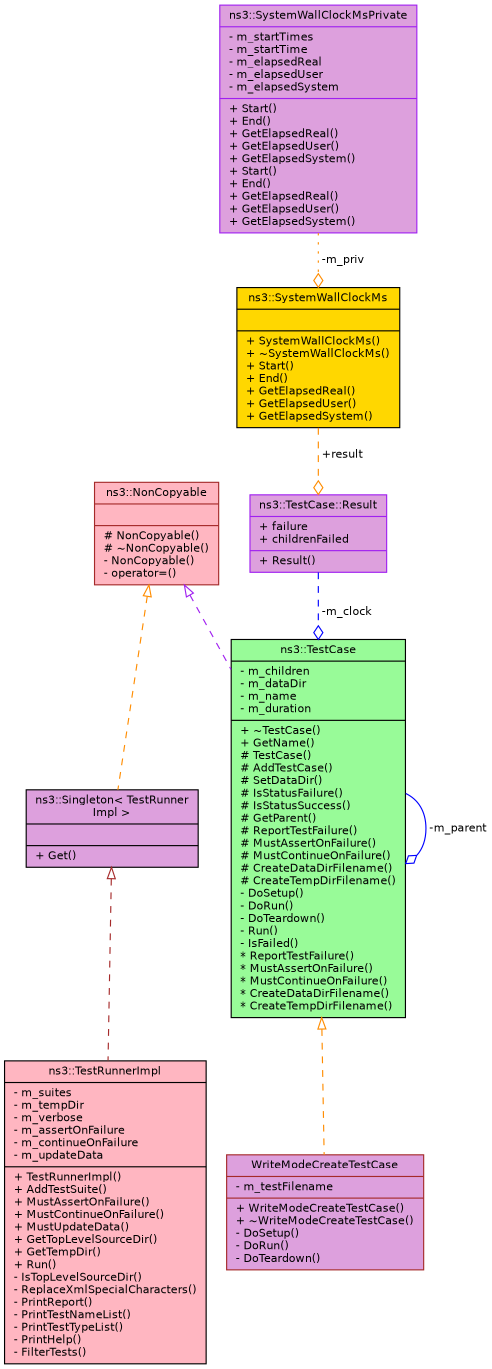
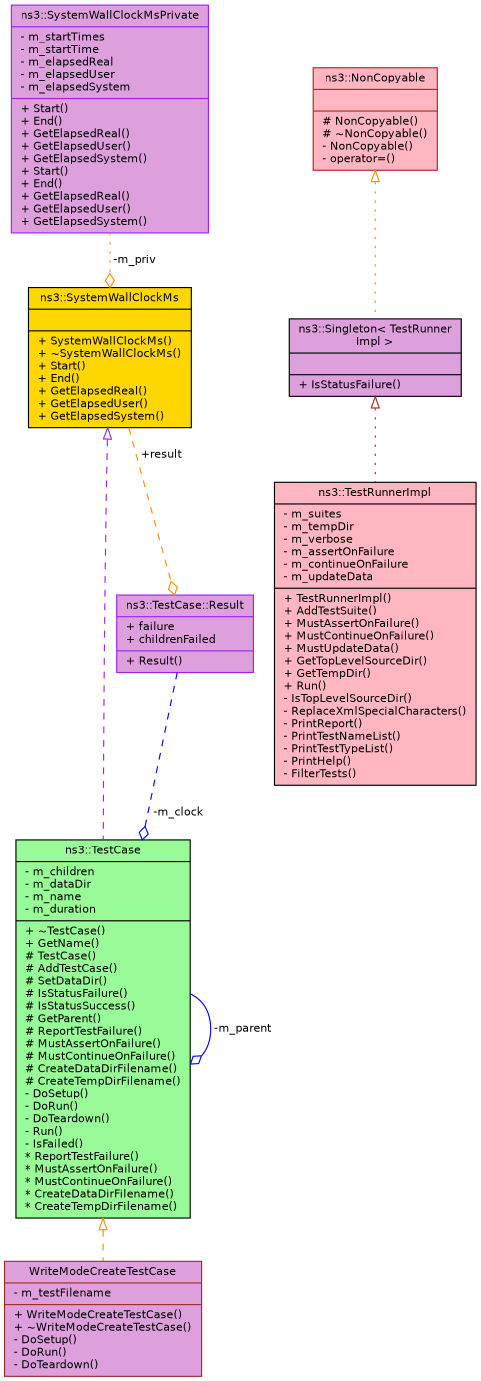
edge "ns3::TestCase" -> "ns3::NonCopyable": now "ns3::TestCase" -> "ns3::SystemWallClockMs"
edge "ns3::Singleton< TestRunner" -> "ns3::NonCopyable": style dashed -> dotted
node "ns3::Singleton< TestRunner": text "+ Get()" -> "+ IsStatusFailure()"
edge "ns3::TestRunnerImpl" -> "ns3::Singleton< TestRunner": style dashed -> dotted
